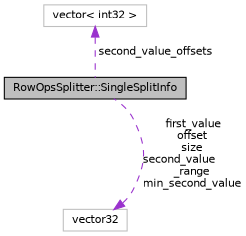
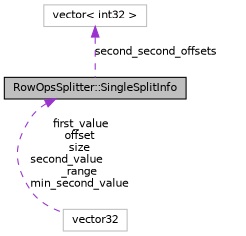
edge "RowOpsSplitter::SingleSplitInfo" -> "vector< int32 >": label " second_value_offsets" -> " second_second_offsets"
edge "RowOpsSplitter::SingleSplitInfo" -> "vector32": reversed
